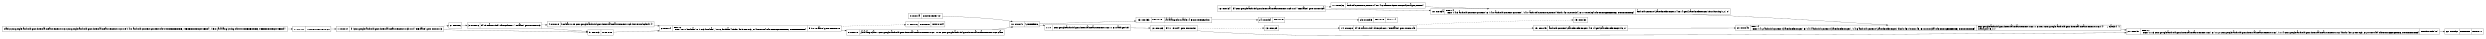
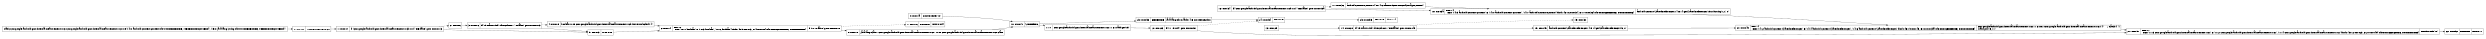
node "23: 0x0053": text "REMOVE" -> "GENERATE"
edge "12: 0x0023" -> "13: 0x0025": now "12: 0x0023" -> "24: 0x0054"
